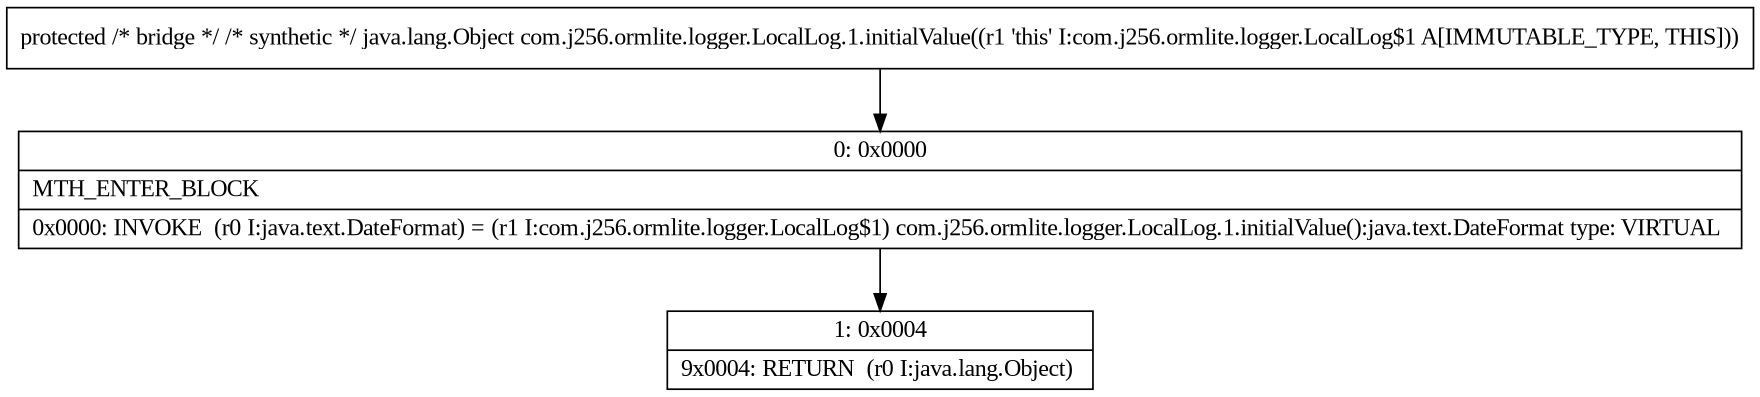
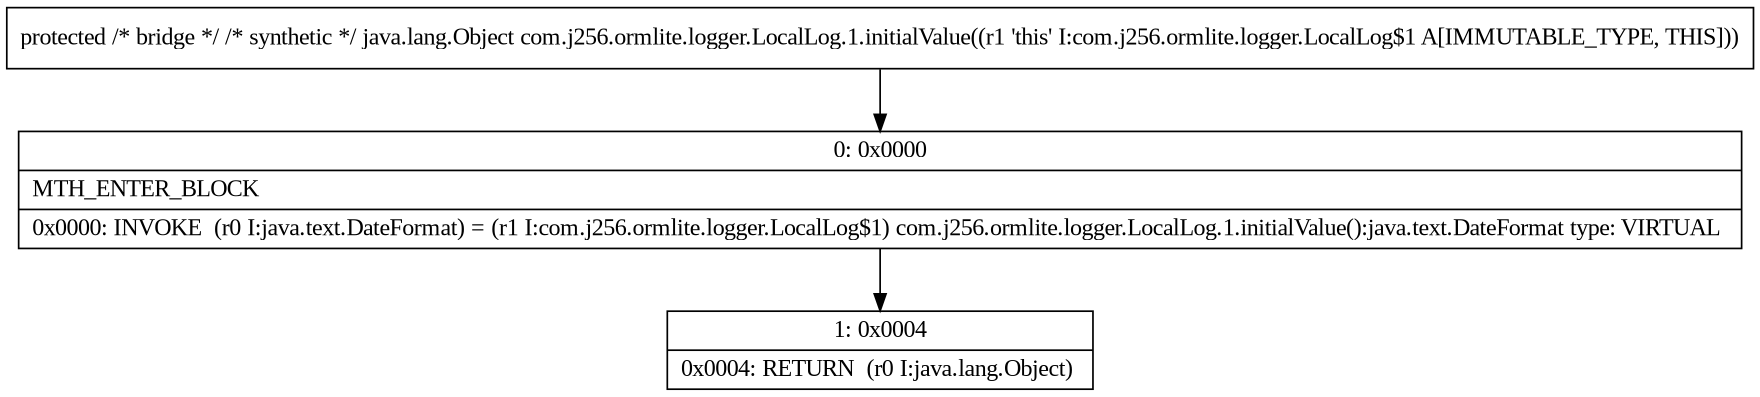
node "1: 0x0004": text "9x0004: RETURN  (r0 I:java.lang.Object)" -> "0x0004: RETURN  (r0 I:java.lang.Object)"
